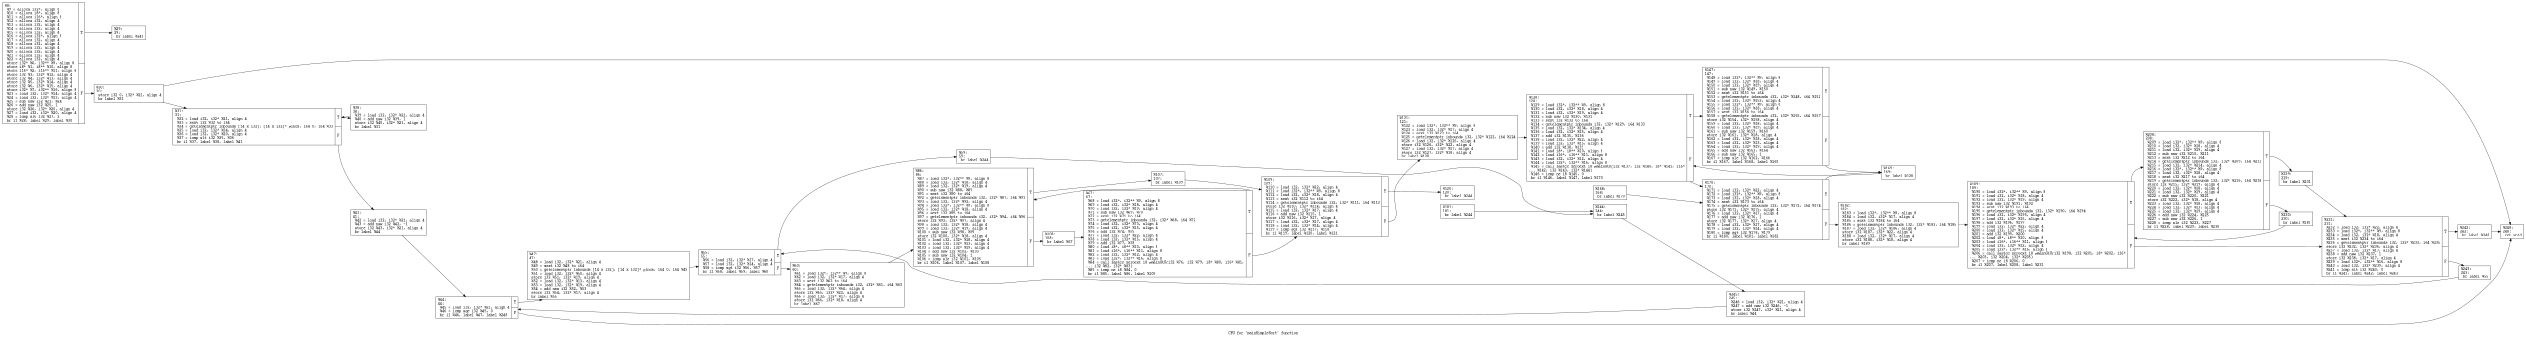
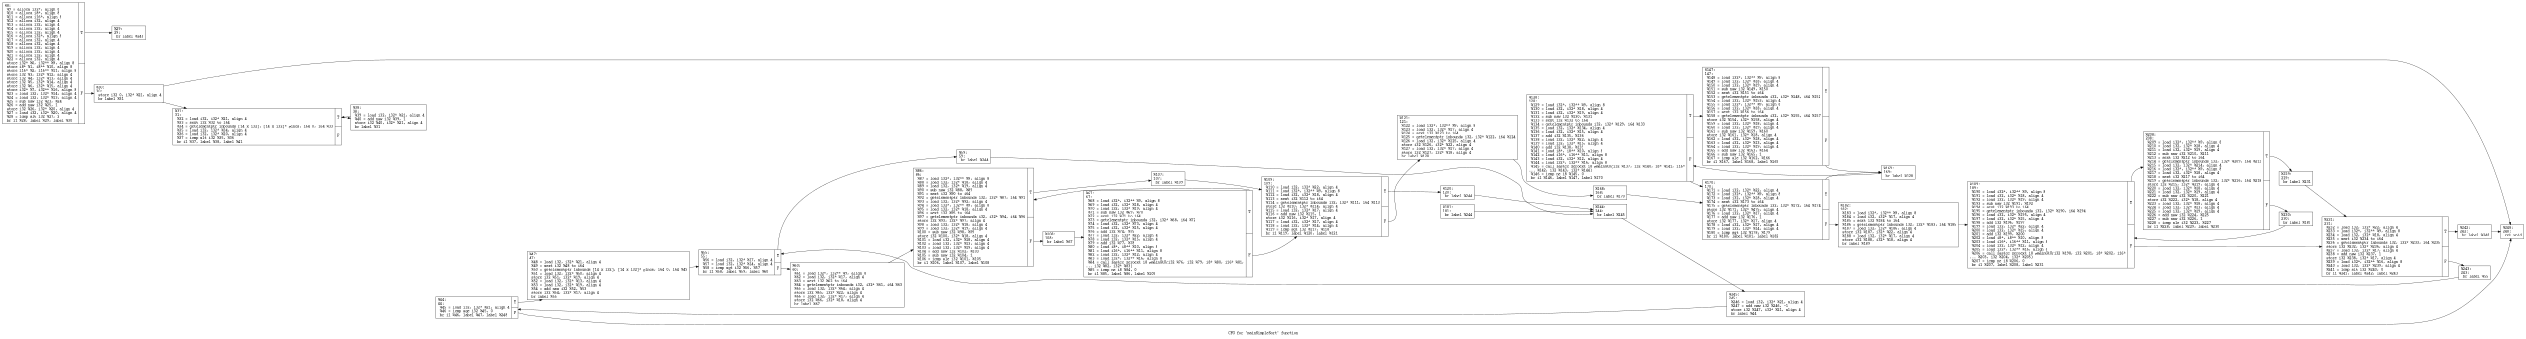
edge "%121:" -> "%128:": now "%121:" -> "%168:"
edge "%120:" -> "%244:": added
node "%170:": text "store i32 %171, i32* %175, align 4" -> "store i32 %171, i32* %475, align 4"
node "%41:": removed
